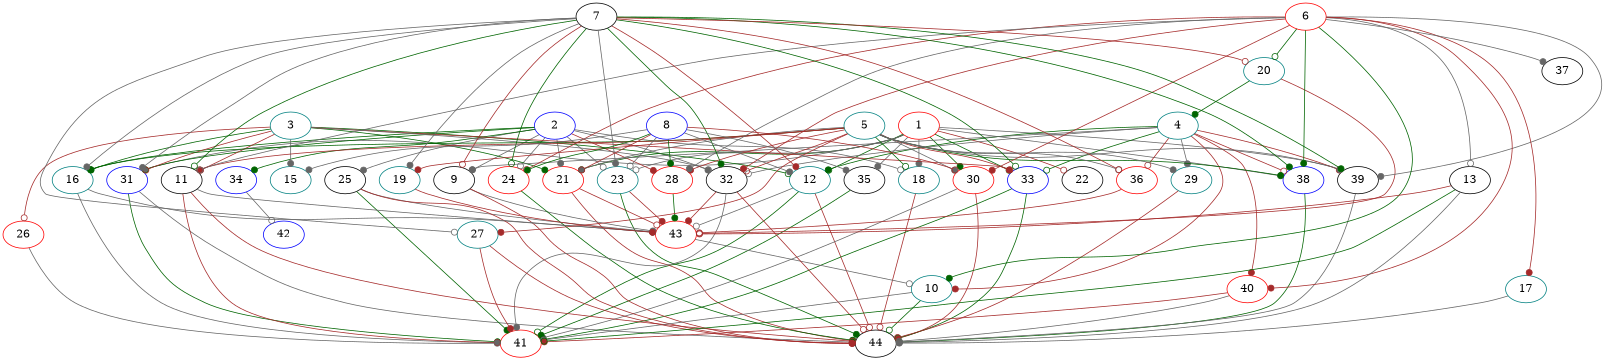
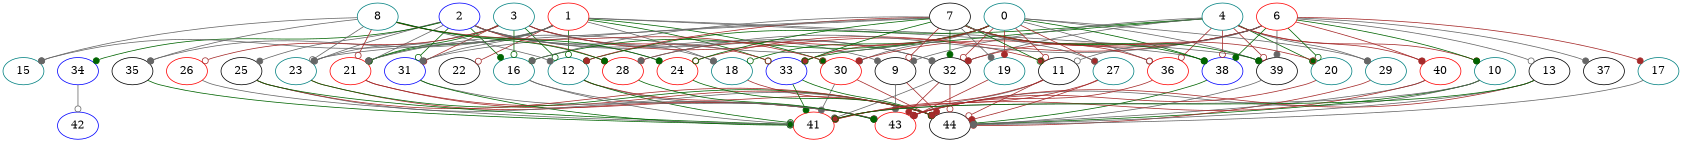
edge "20" -> "4": reversed
node "8": color blue -> teal
node "5": label "5" -> "0"
edge "43" -> "10": reversed
